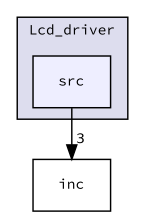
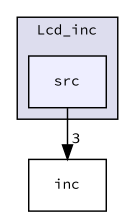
cluster "Lcd_driver": label "Lcd_driver" -> "Lcd_inc"
